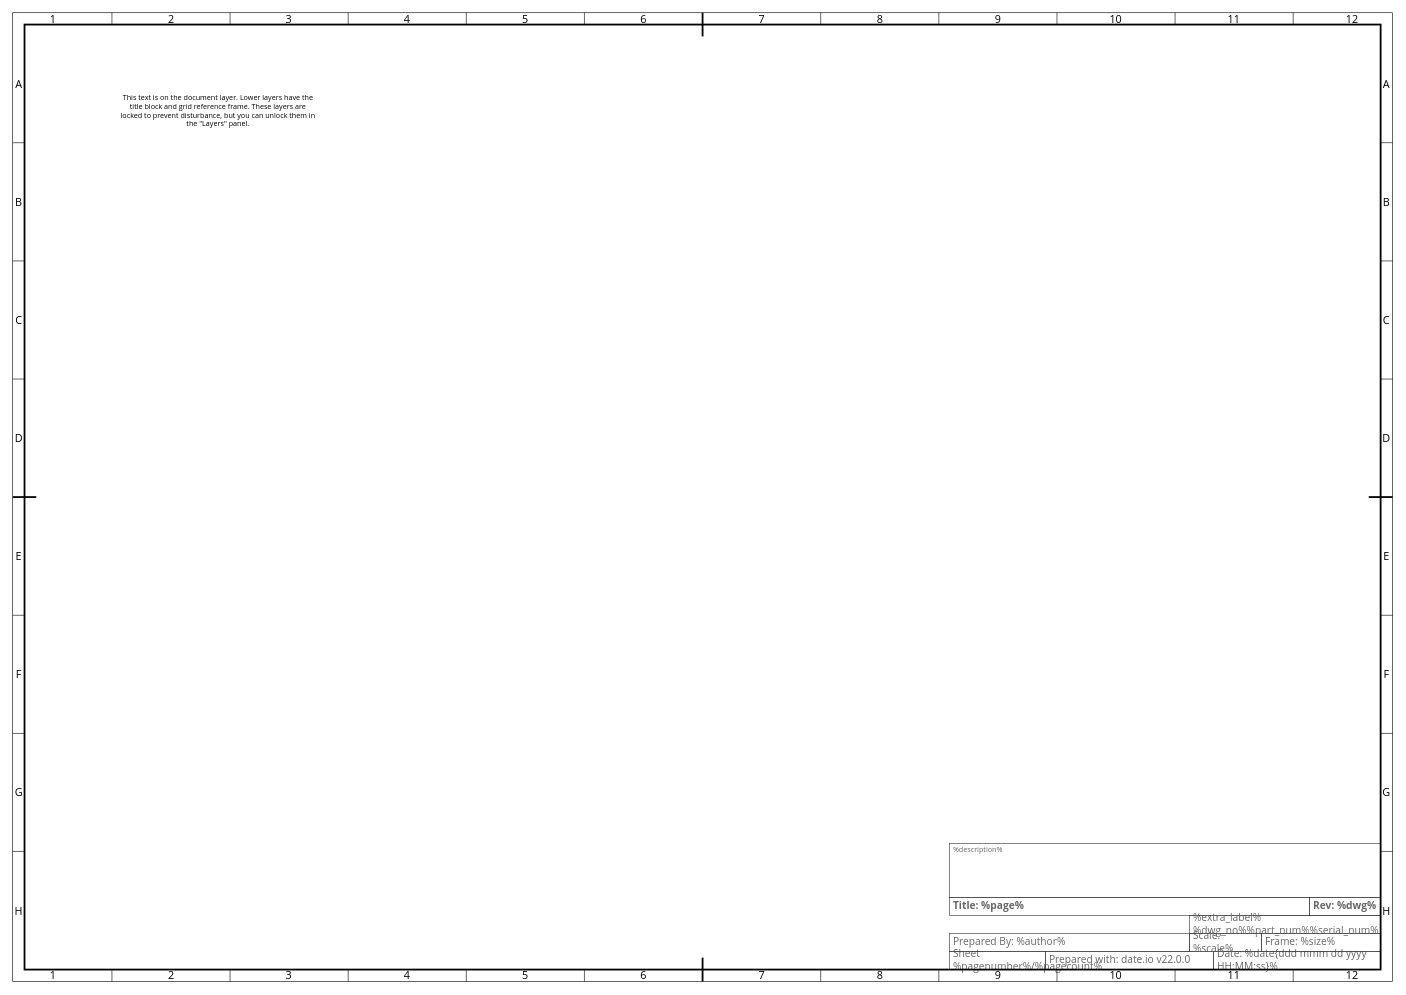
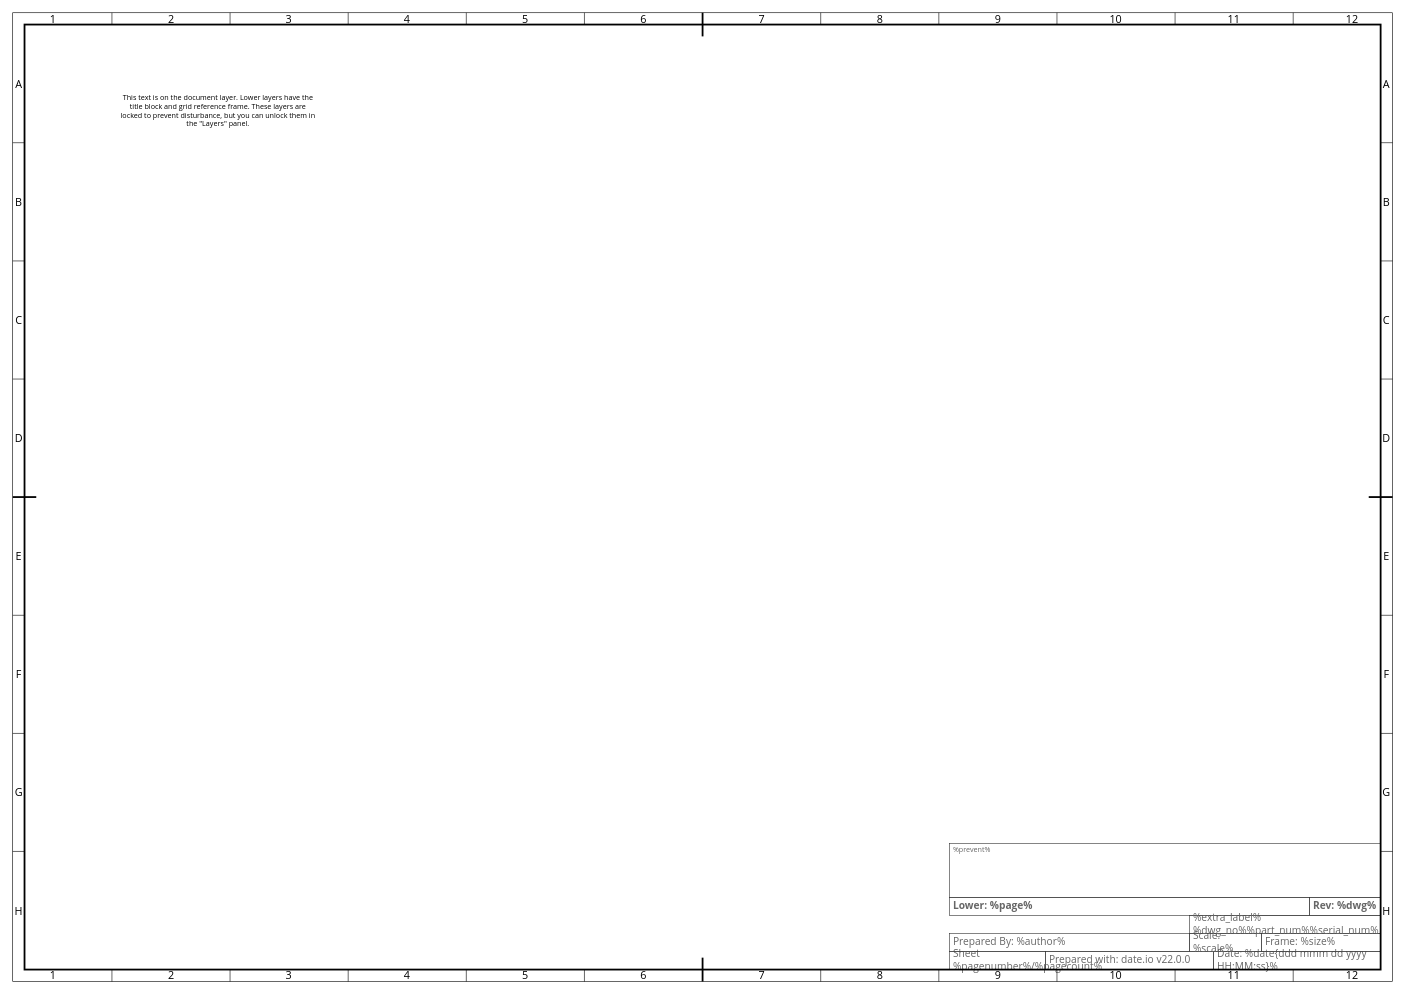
node "%description%": label "%description%" -> "%prevent%"
node "Title: %page%": label "Title: %page%" -> "Lower: %page%"
